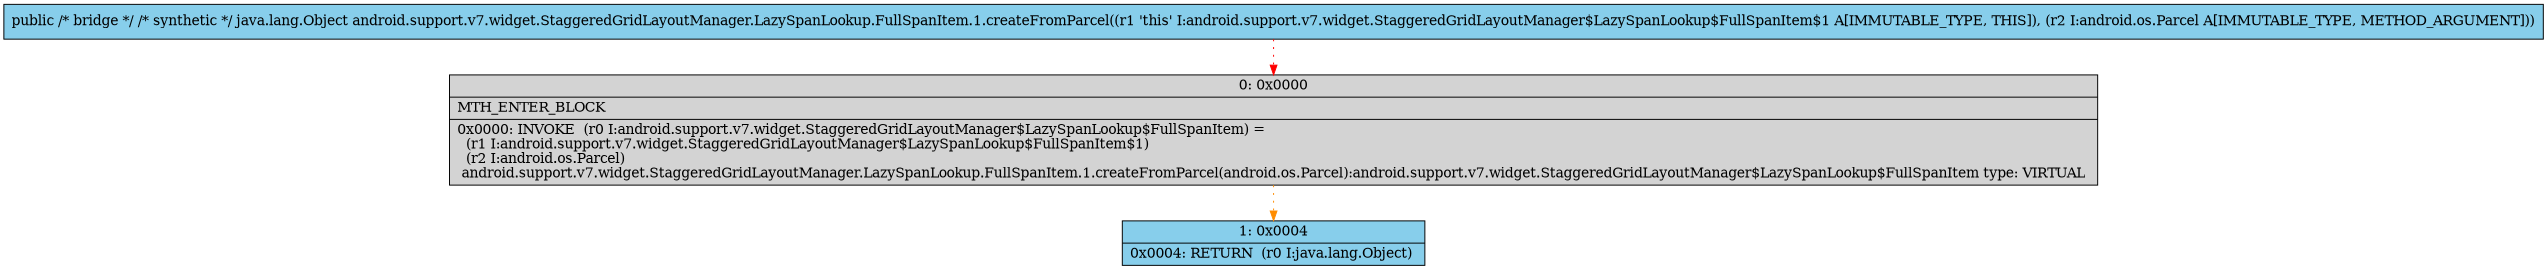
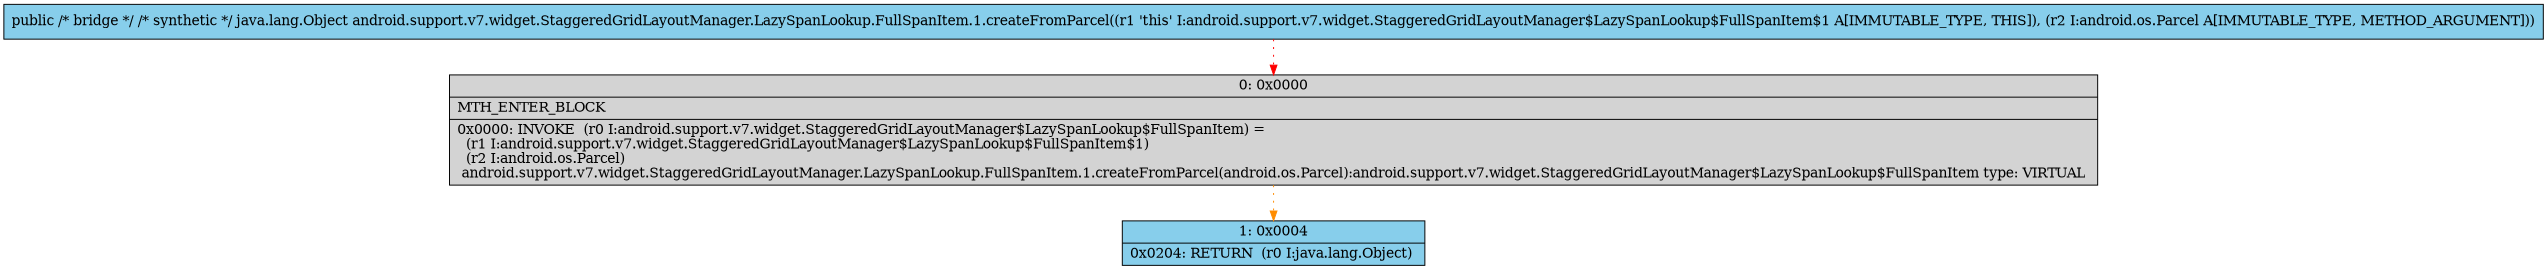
node "1: 0x0004": text "0x0004: RETURN  (r0 I:java.lang.Object)" -> "0x0204: RETURN  (r0 I:java.lang.Object)"
